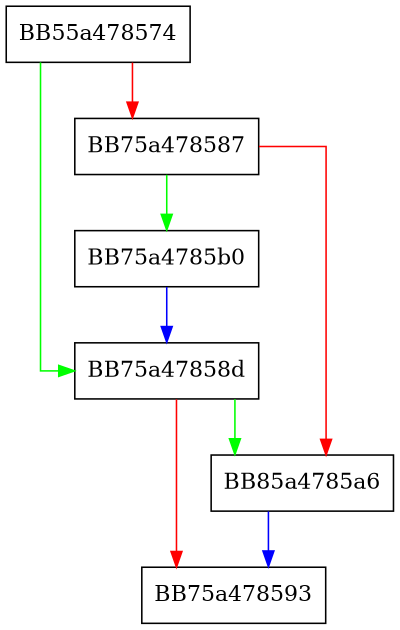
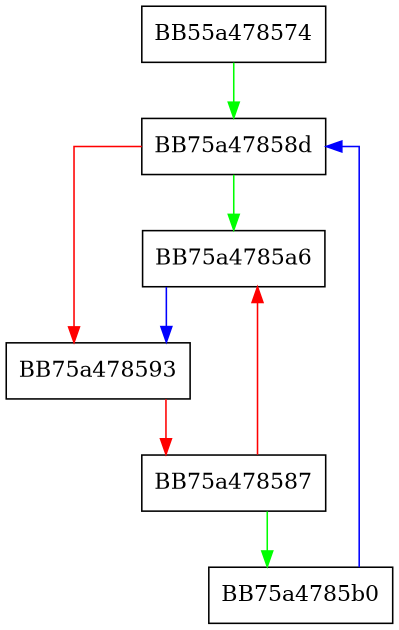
edge "BB55a478574" -> "BB75a478587": now "BB75a478593" -> "BB75a478587"
node "BB85a4785a6": label "BB85a4785a6" -> "BB75a4785a6"
